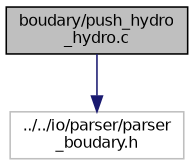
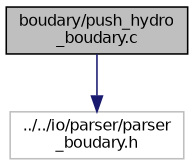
node "boudary/push_hydro _hydro.c": label "boudary/push_hydro _hydro.c" -> "boudary/push_hydro _boudary.c"
